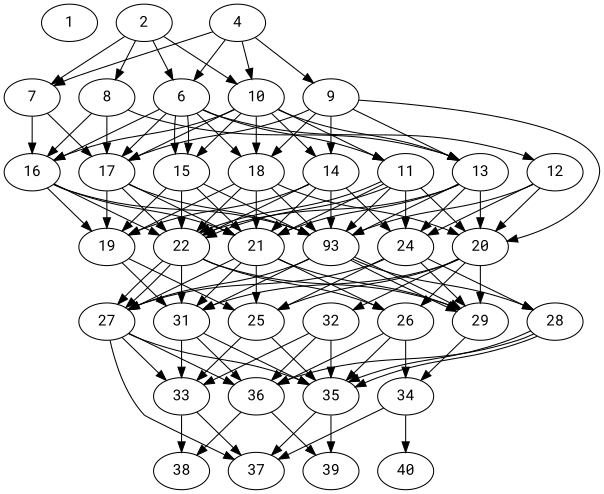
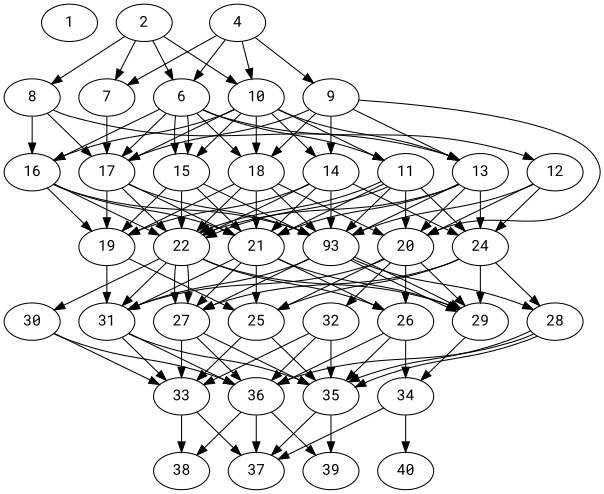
edge "7" -> "16": removed
node "30": added
edge "27" -> "37": now "36" -> "37"
